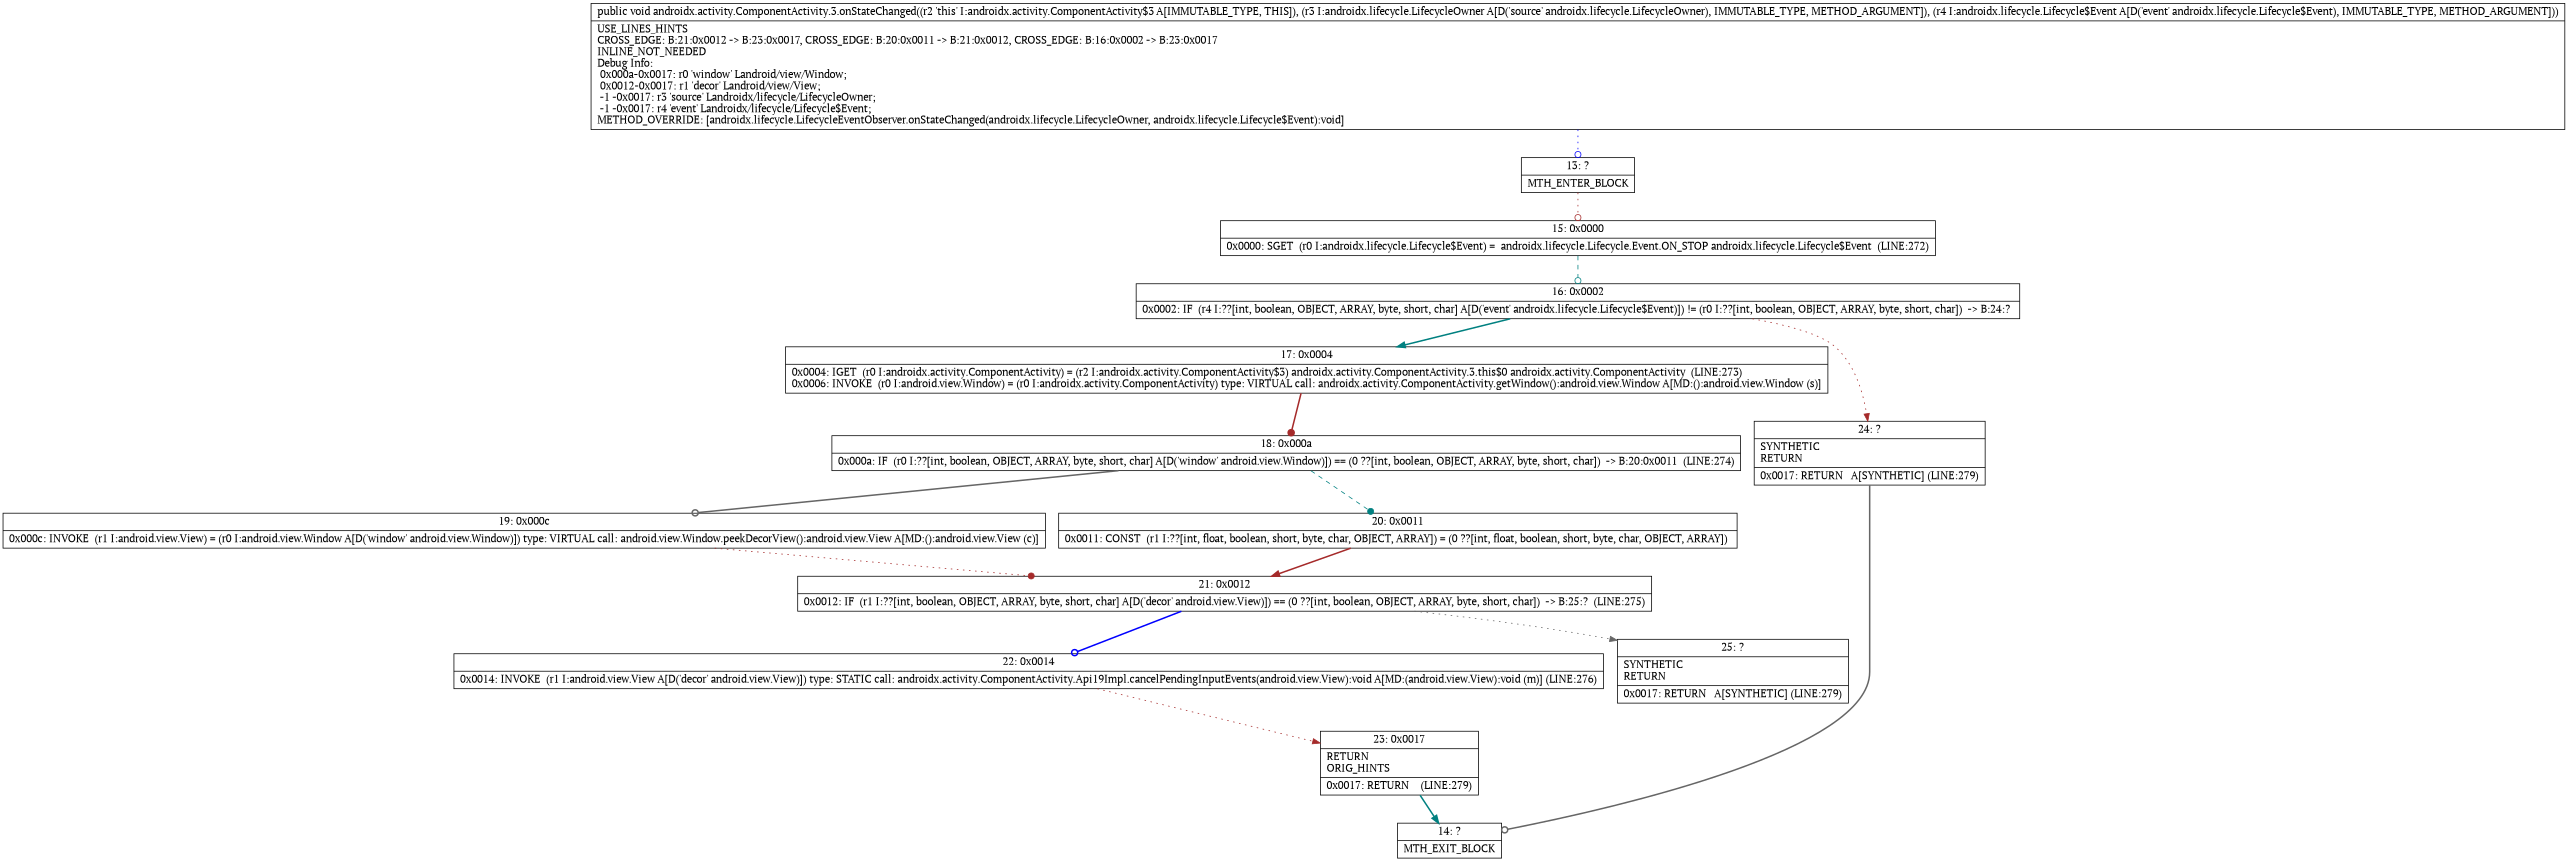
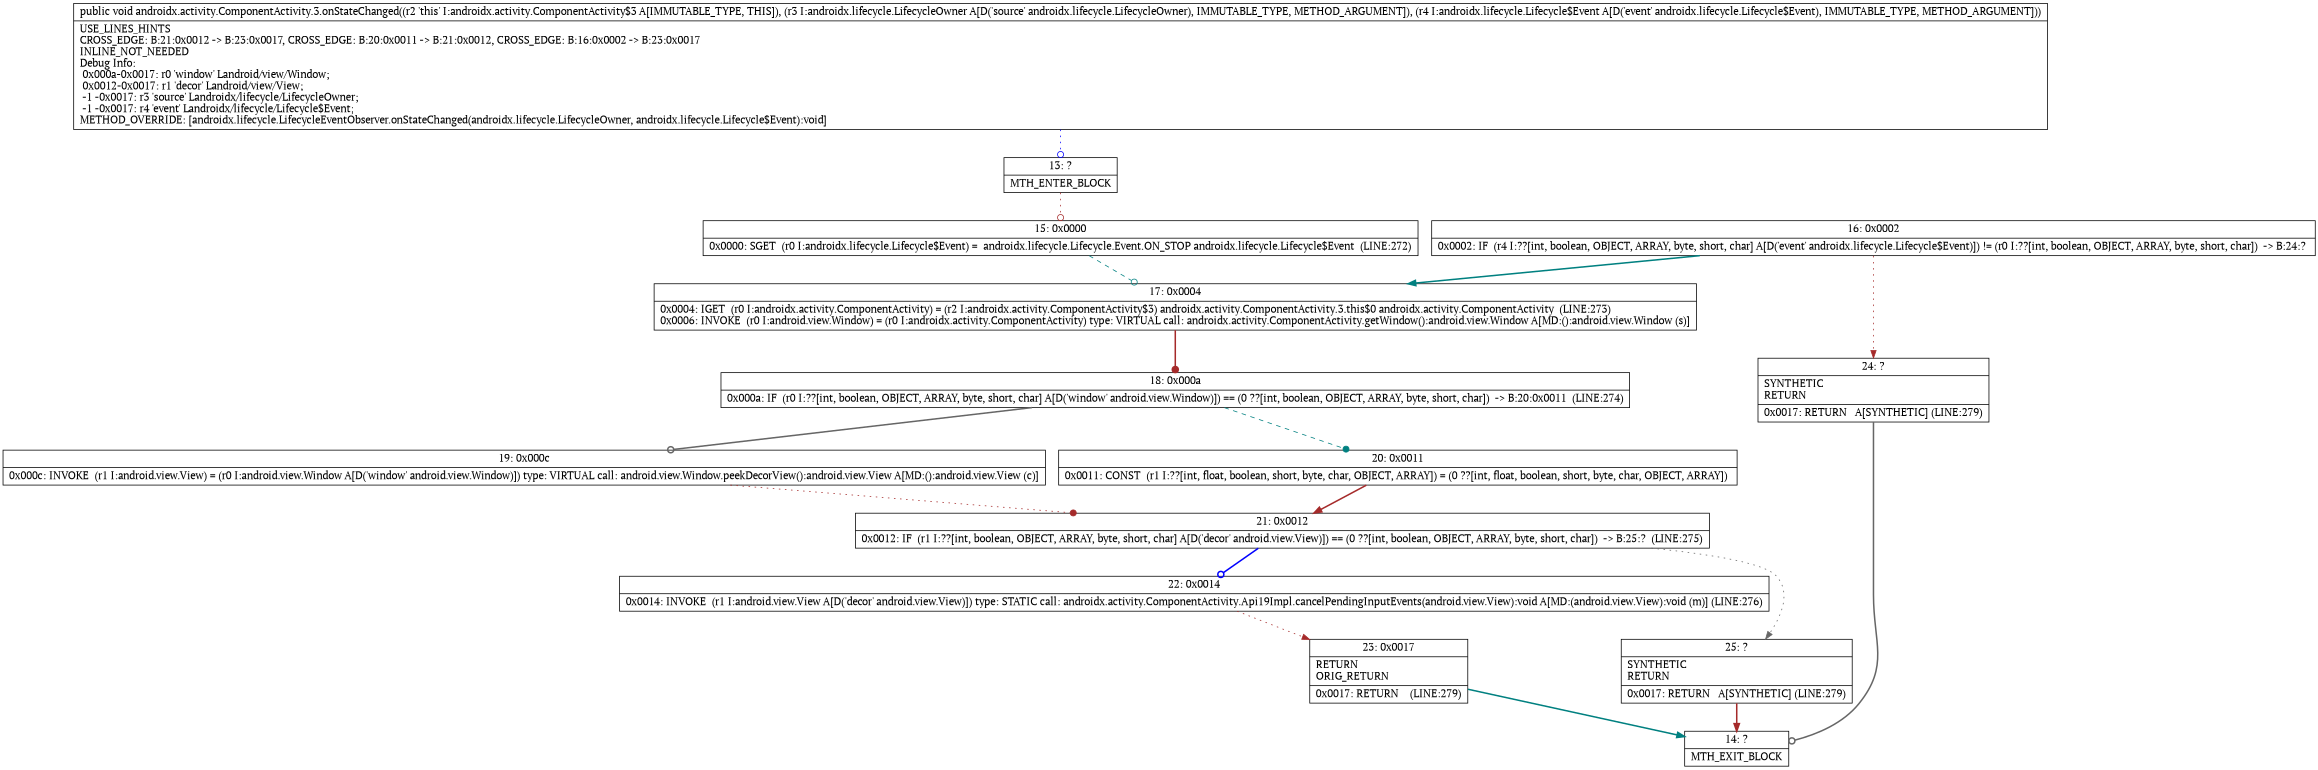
edge "15: 0x0000" -> "16: 0x0002": now "15: 0x0000" -> "17: 0x0004"
edge "25: ?" -> "14: ?": added
node "23: 0x0017": text "ORIG_HINTS" -> "ORIG_RETURN"
